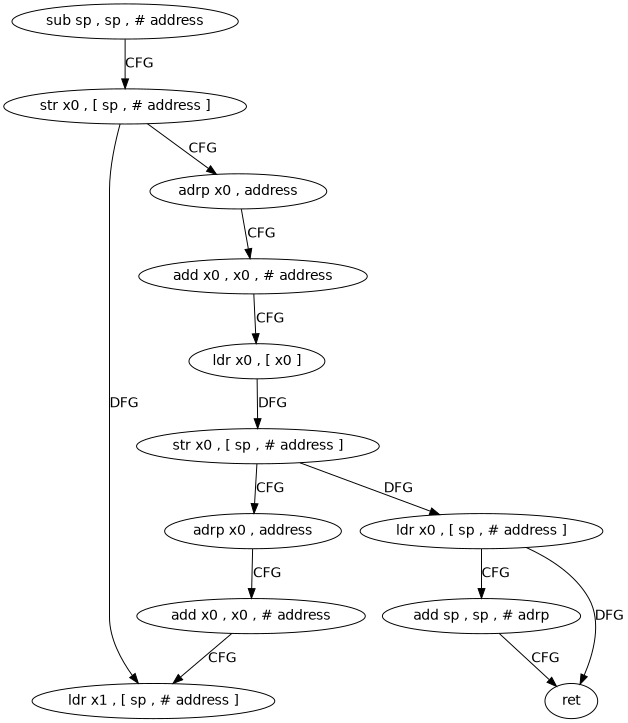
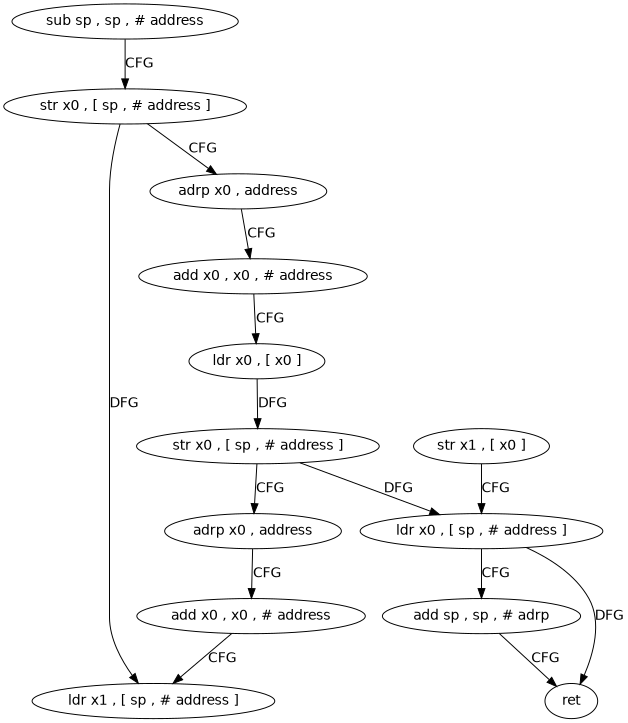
node "str x1 , [ x0 ]": added
